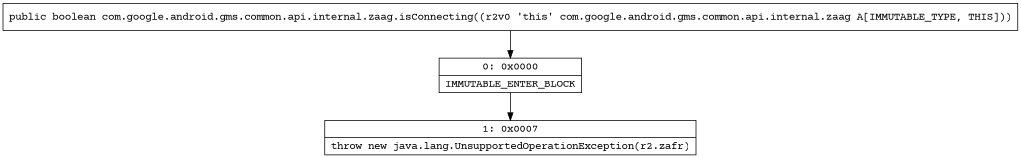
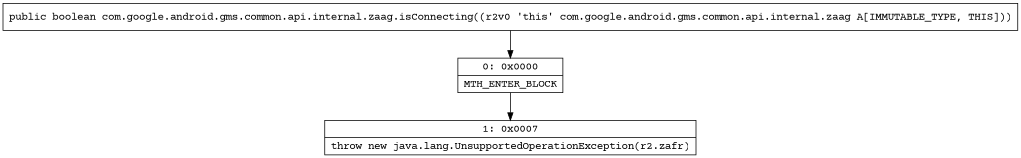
node "0: 0x0000": text "IMMUTABLE_ENTER_BLOCK" -> "MTH_ENTER_BLOCK"
